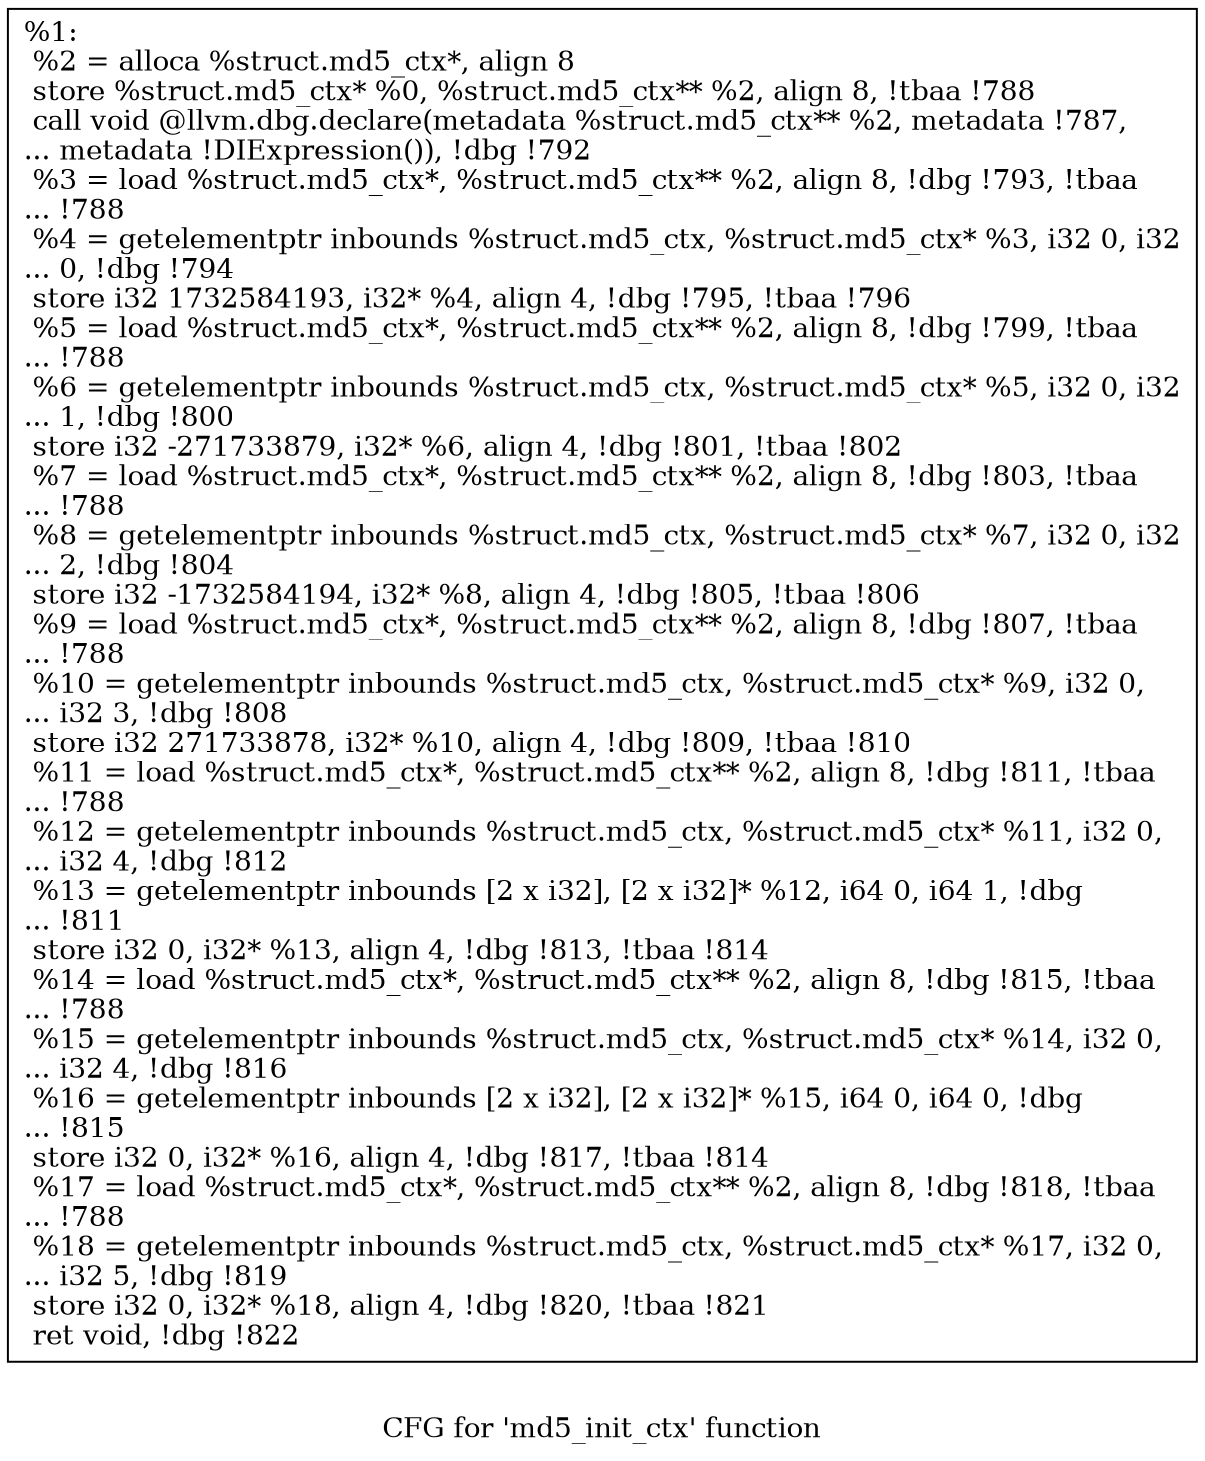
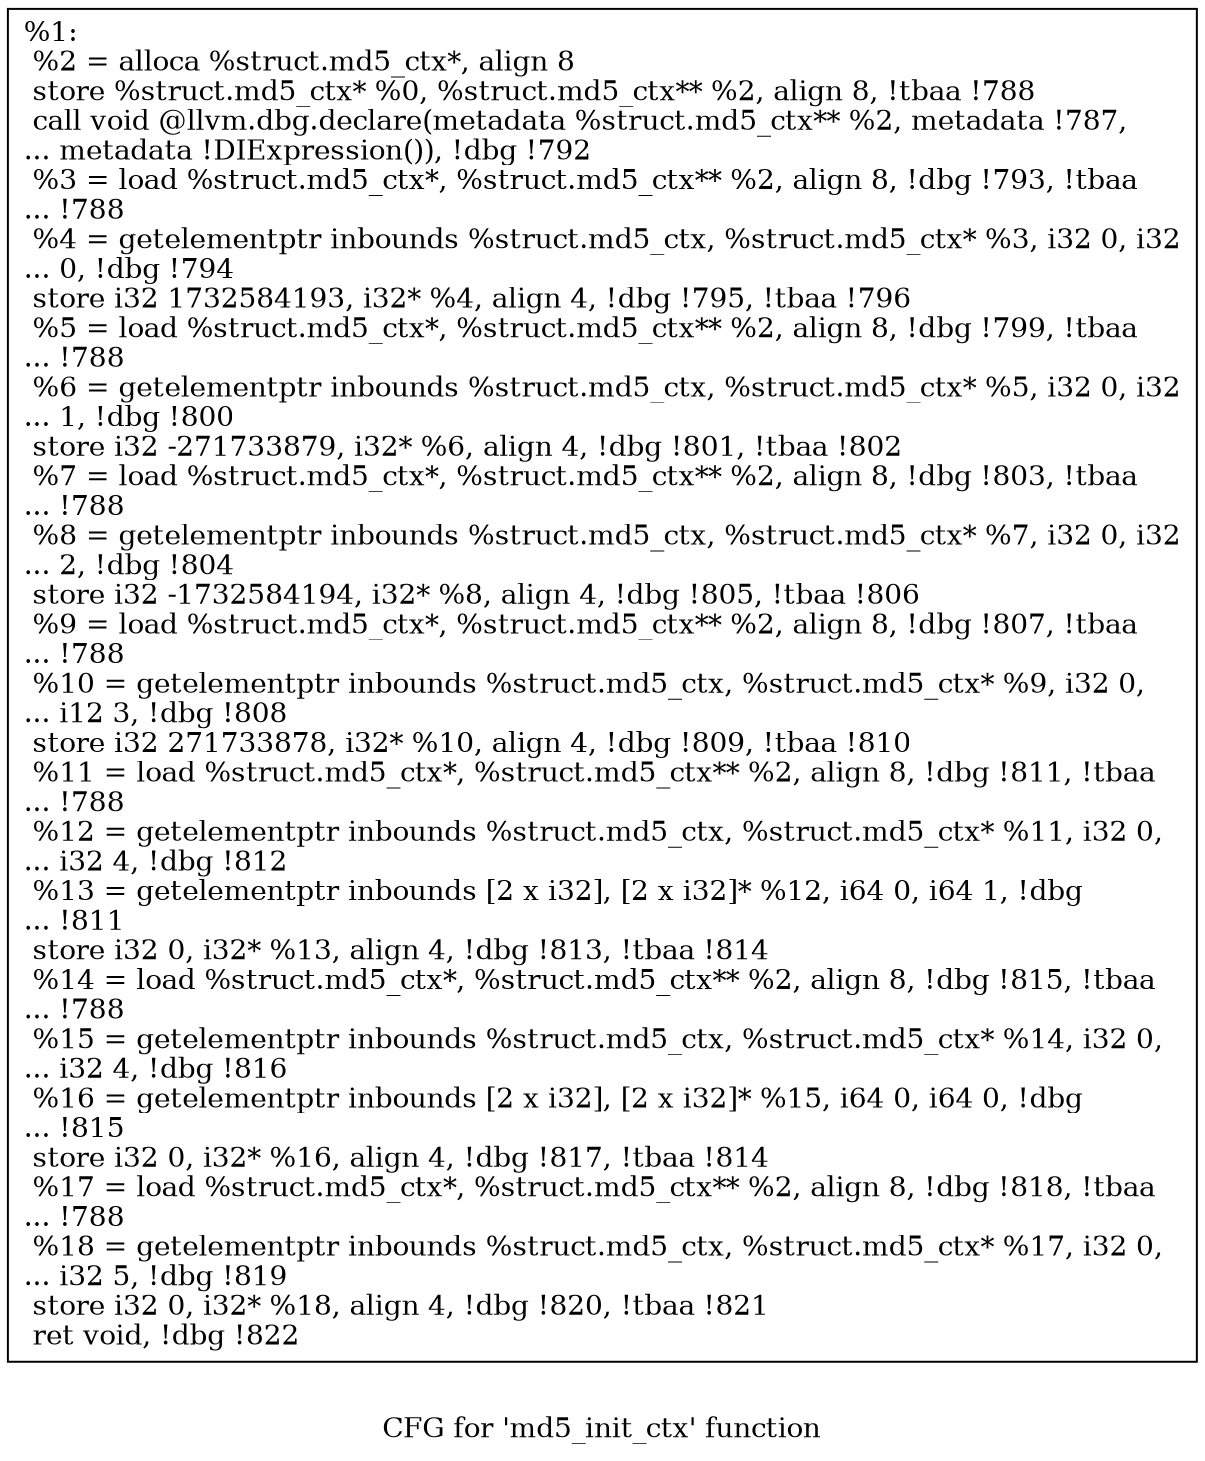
node "%1:": text "... i32 3, !dbg !808" -> "... i12 3, !dbg !808"
